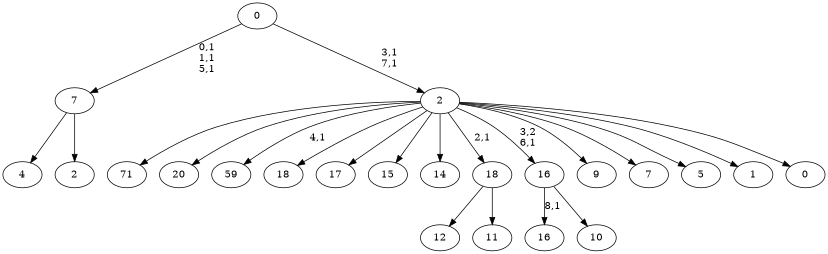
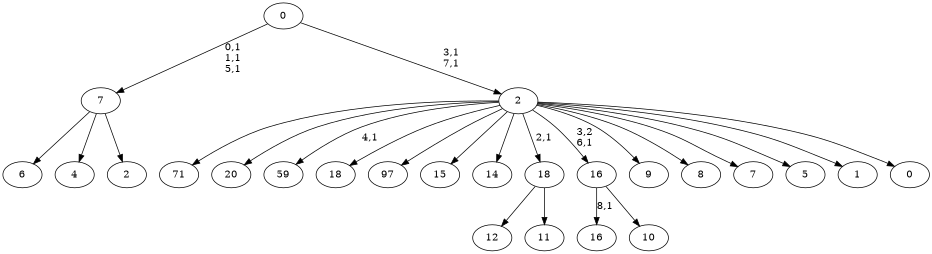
node "6": added
node "17": label "17" -> "97"
node "8": added
